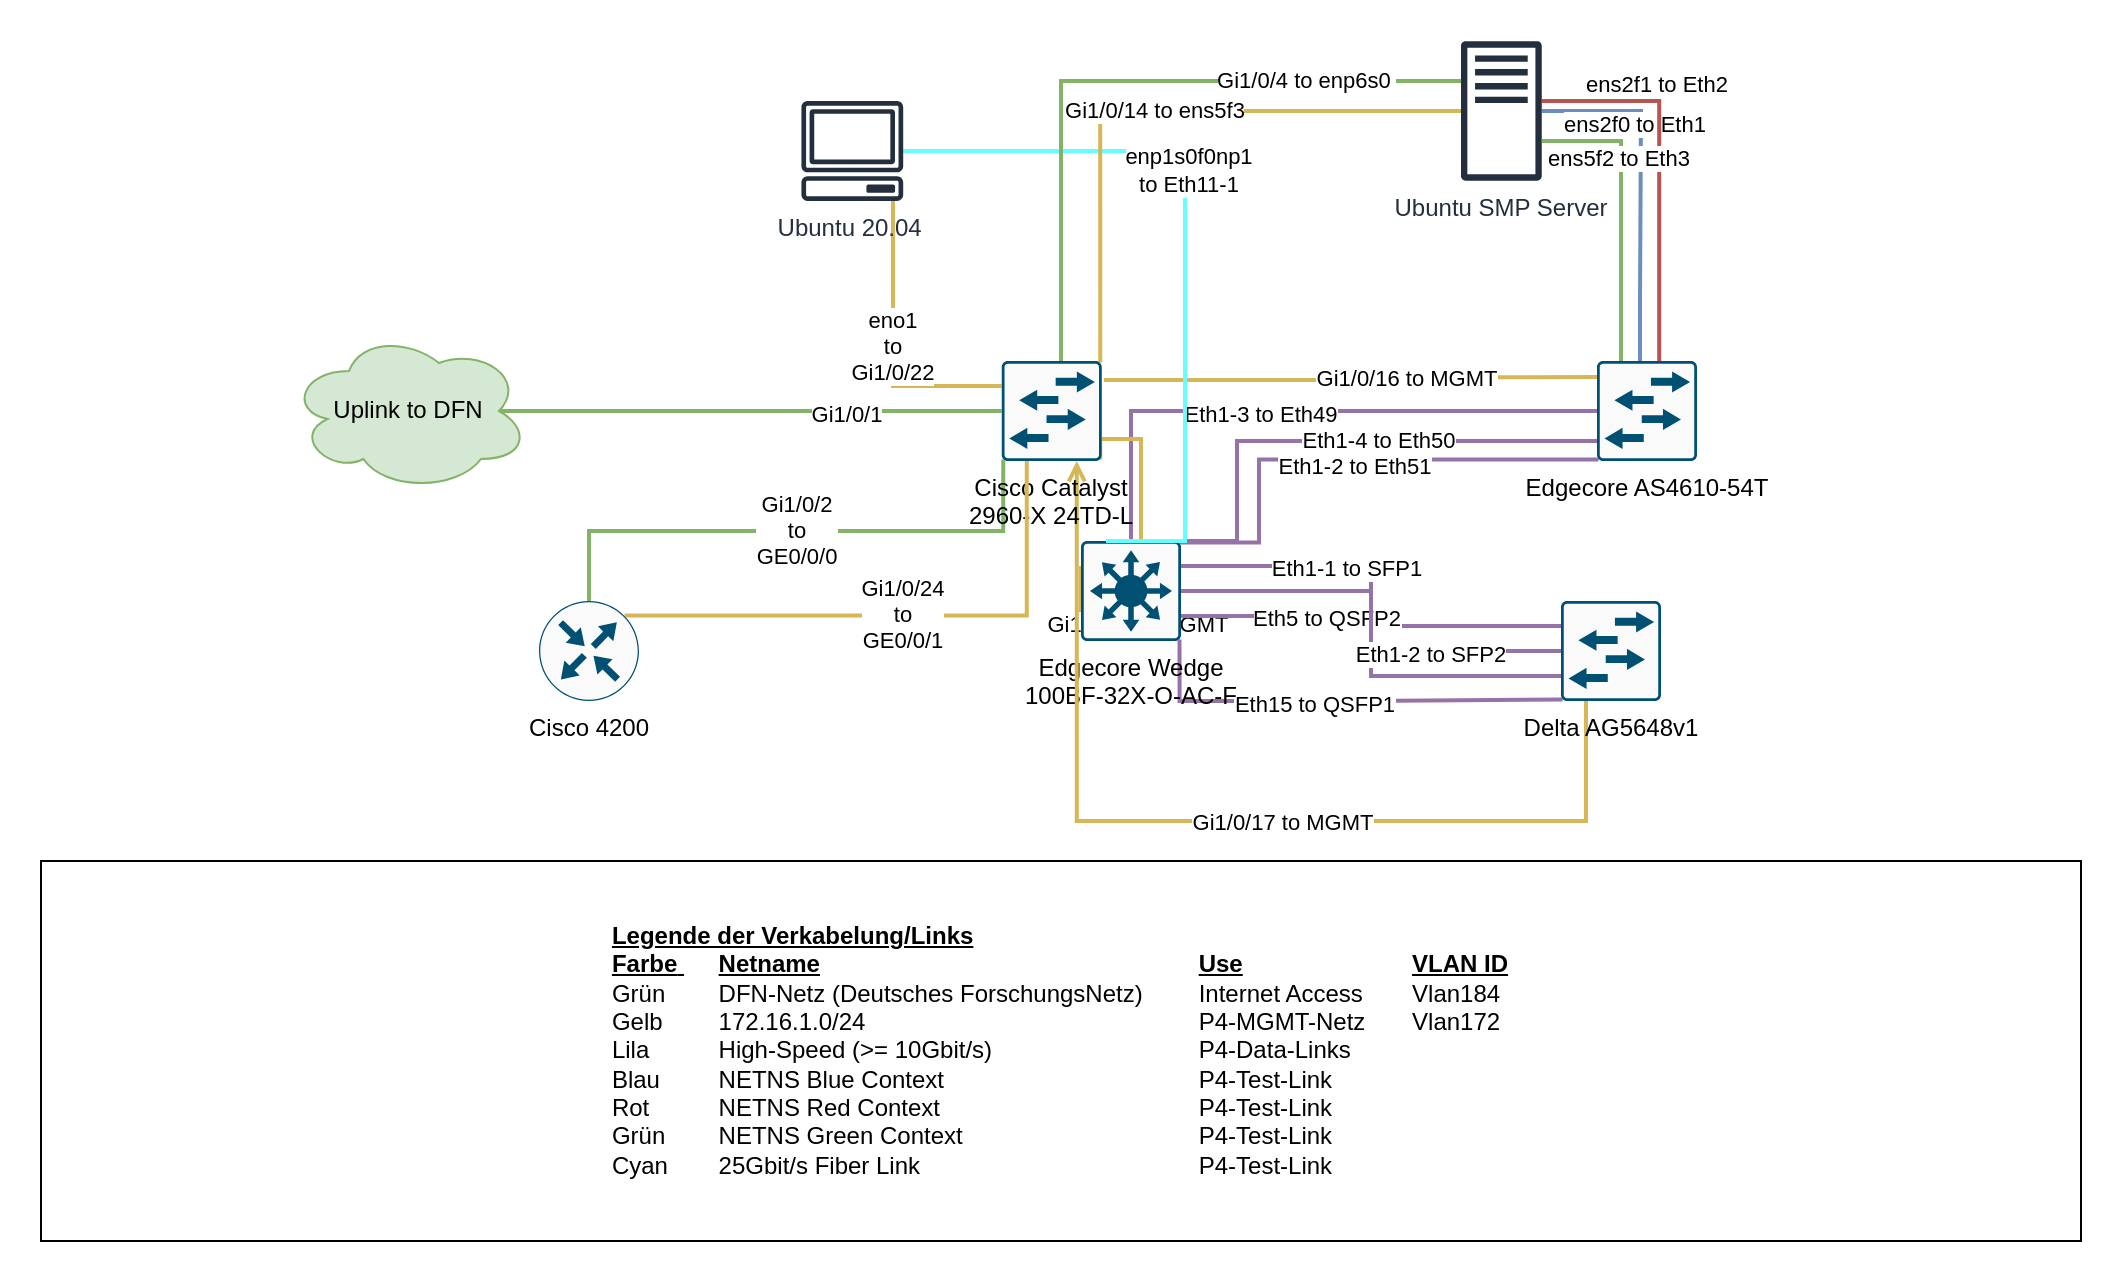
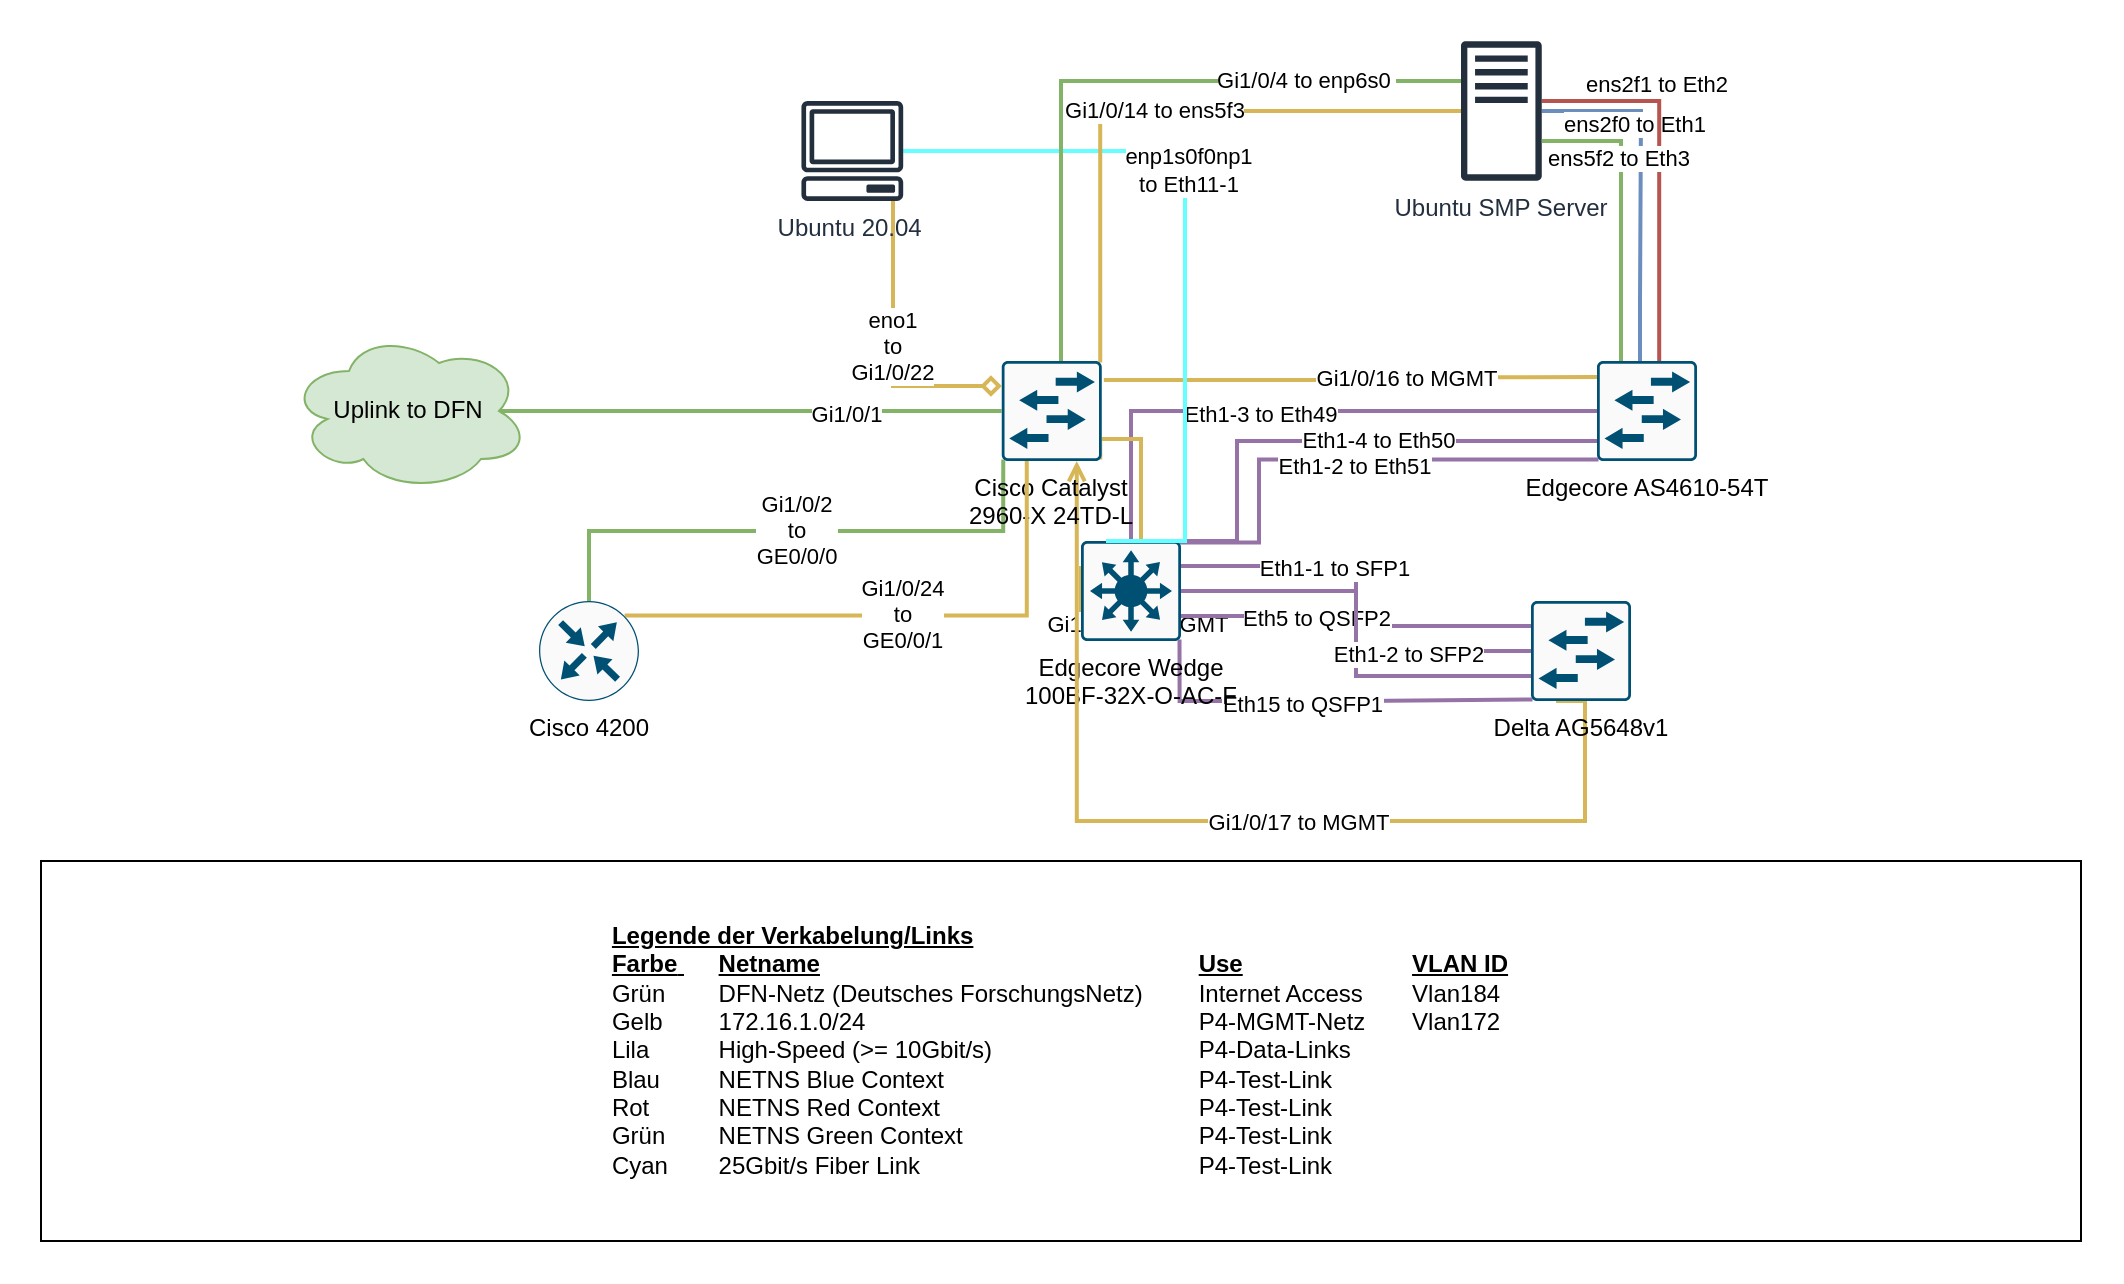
edge "Ubuntu 20.04" -- "Cisco Catalyst 2960-X 24TD-L": arrowhead none -> diamond
node "Delta AG5648v1": moved (1611, 651) -> (1581, 651)
